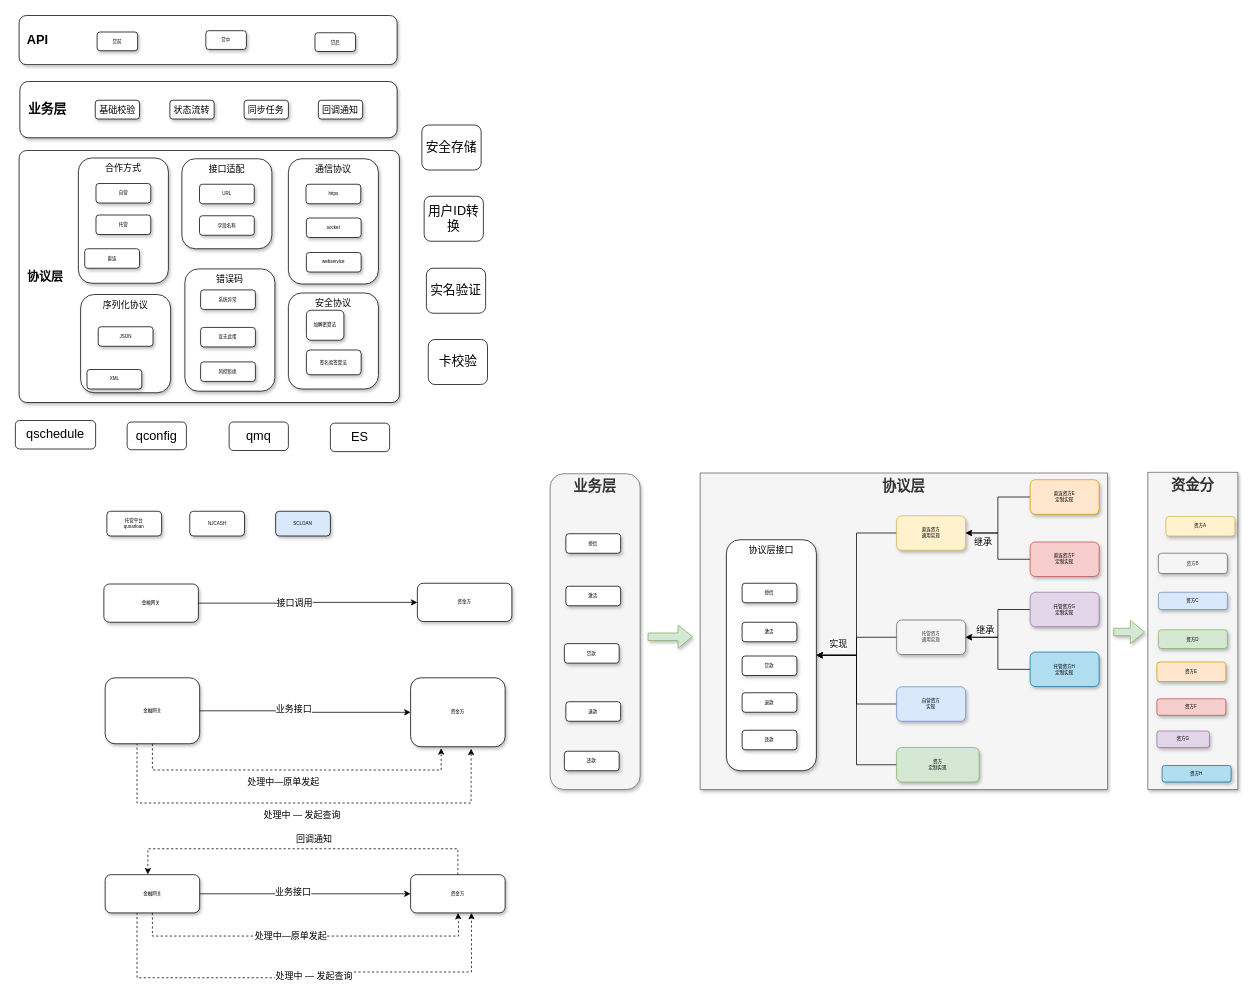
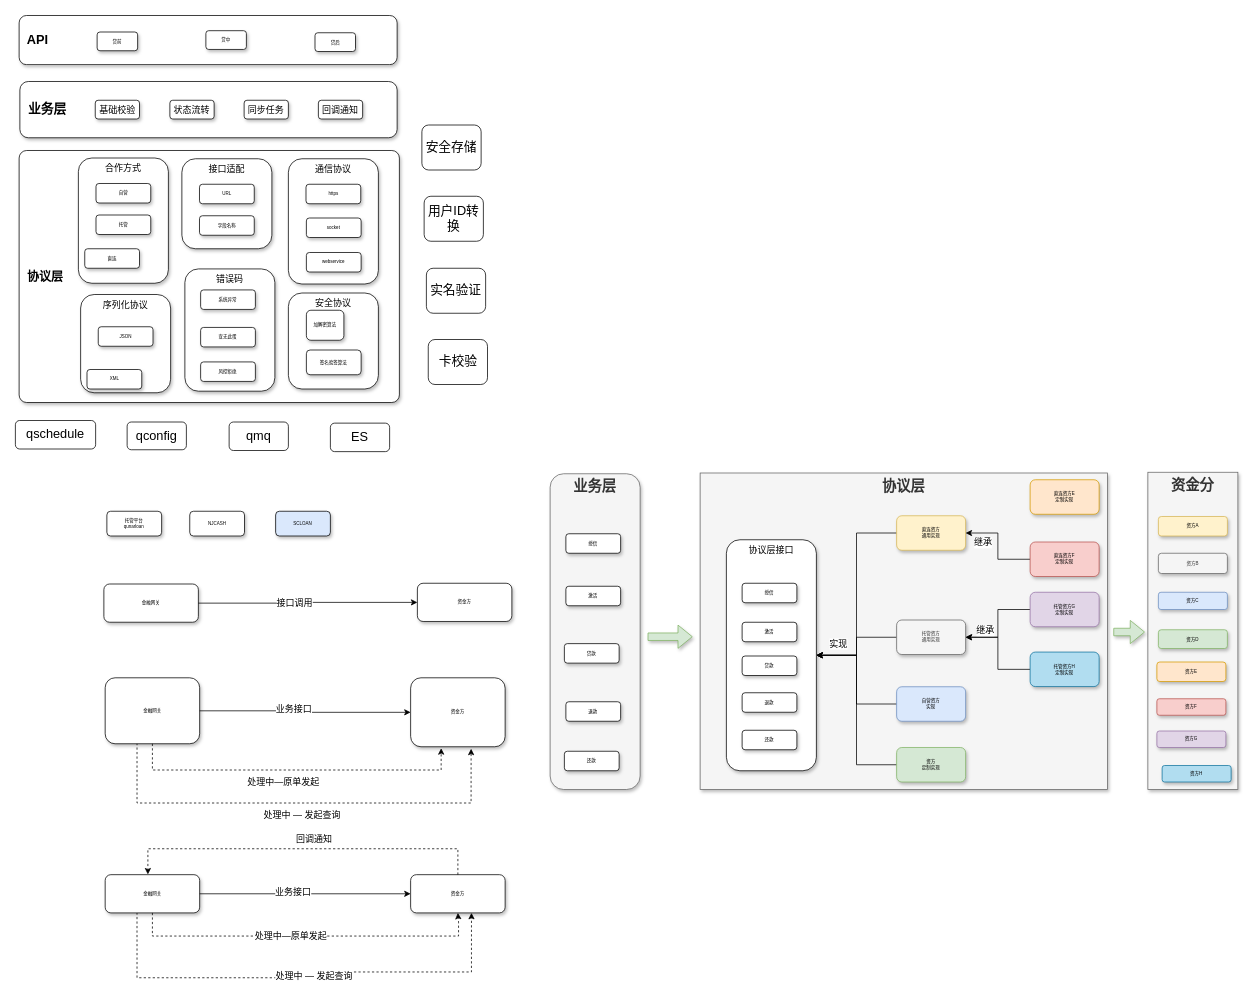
edge "直连资方E 定制实现" -> "直连资方 通用实现": removed
node "资方A": moved (1200, 526) -> (1193, 526)
node "资方G": size 53x17 -> 69x17
node "资方 定制实现": size 83x35 -> 69x35
